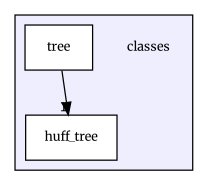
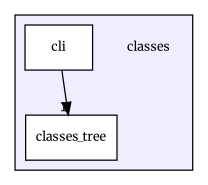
node "tree": label "tree" -> "cli"
node "huff_tree": label "huff_tree" -> "classes_tree"
